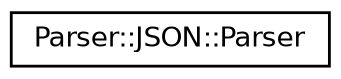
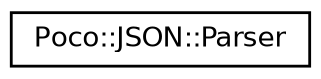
node "Parser::JSON::Parser": label "Parser::JSON::Parser" -> "Poco::JSON::Parser"
